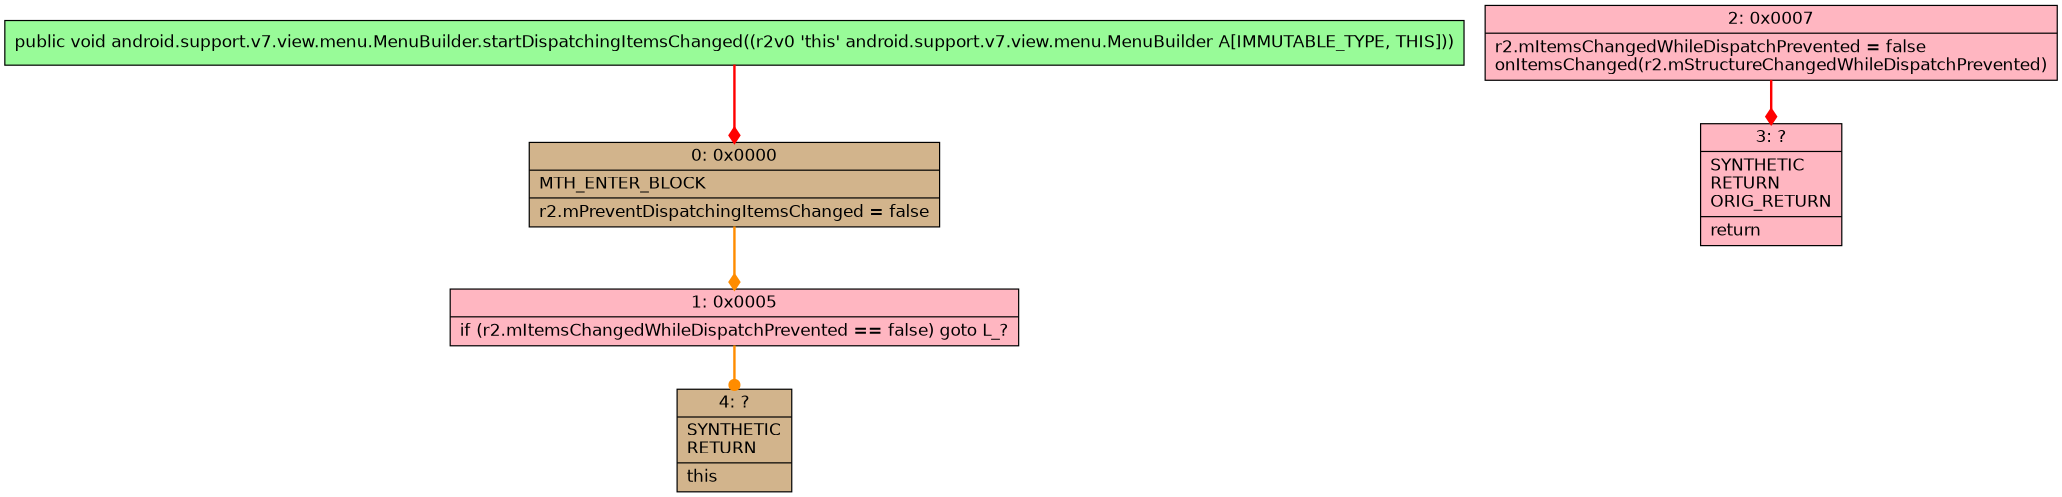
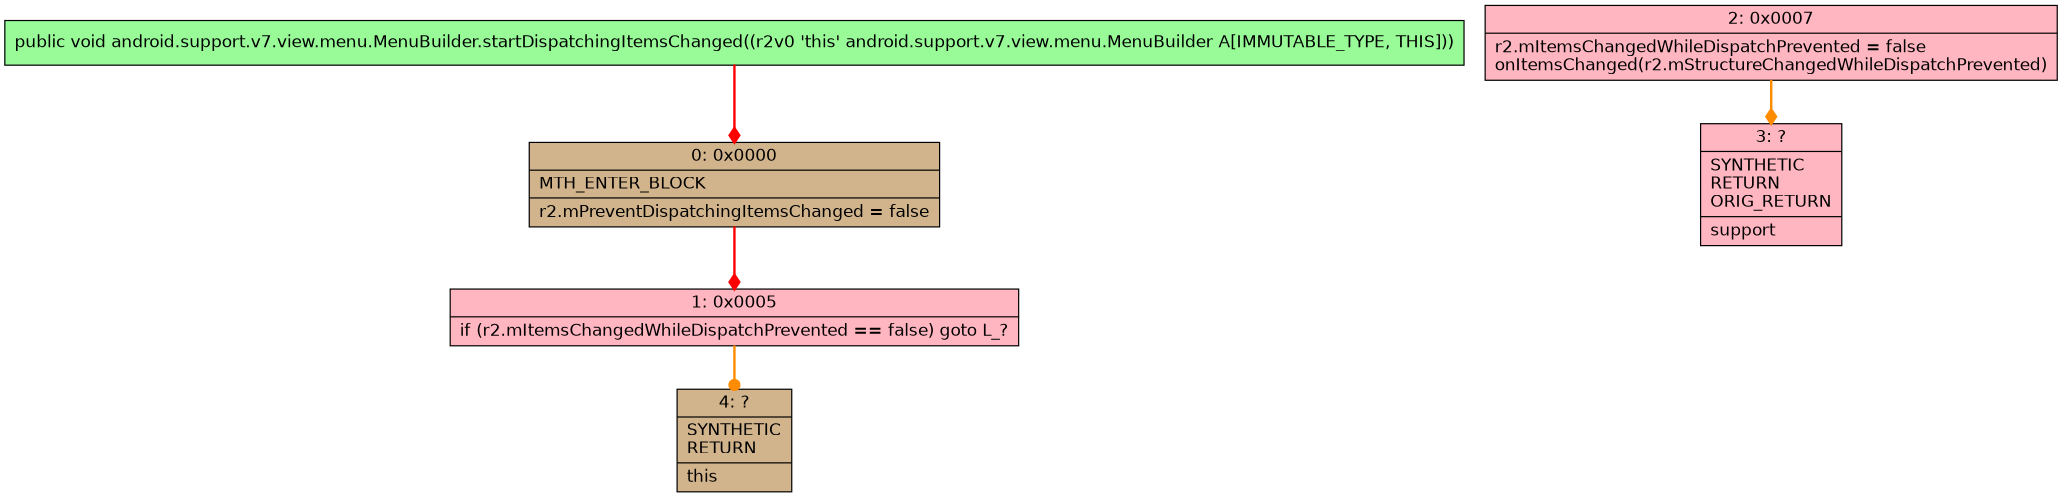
edge "2: 0x0007" -> "3: ?": color red -> darkorange
node "3: ?": text "return" -> "support"
edge "0: 0x0000" -> "1: 0x0005": color darkorange -> red
